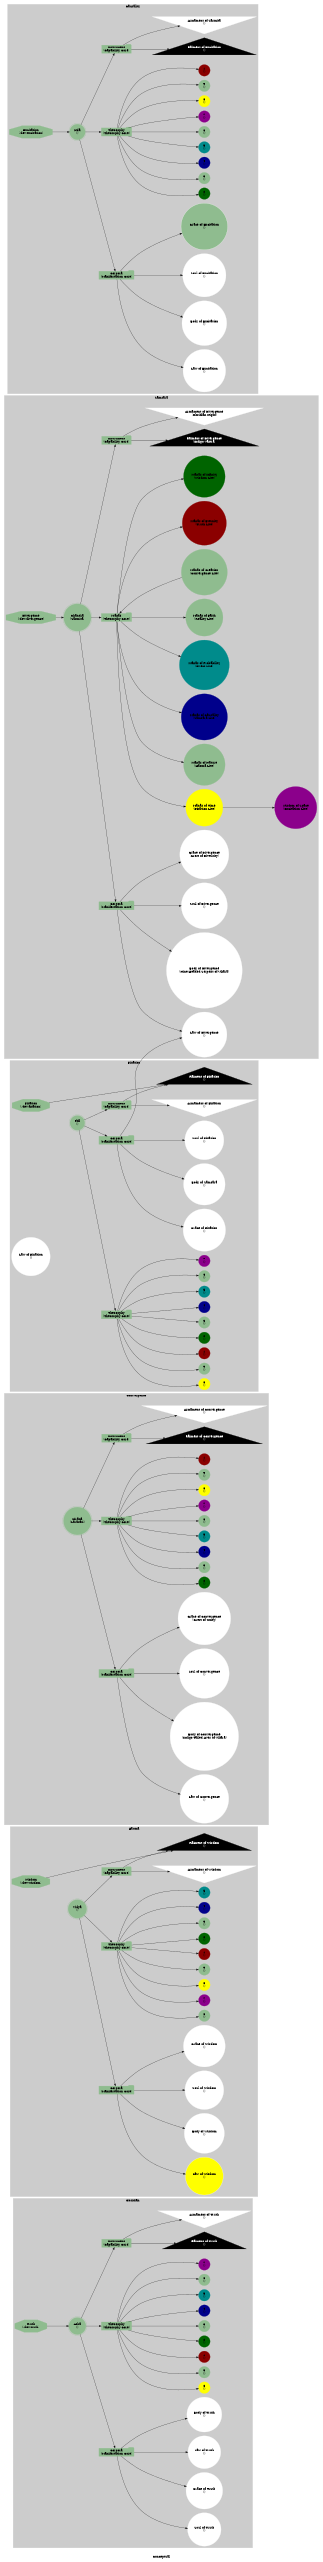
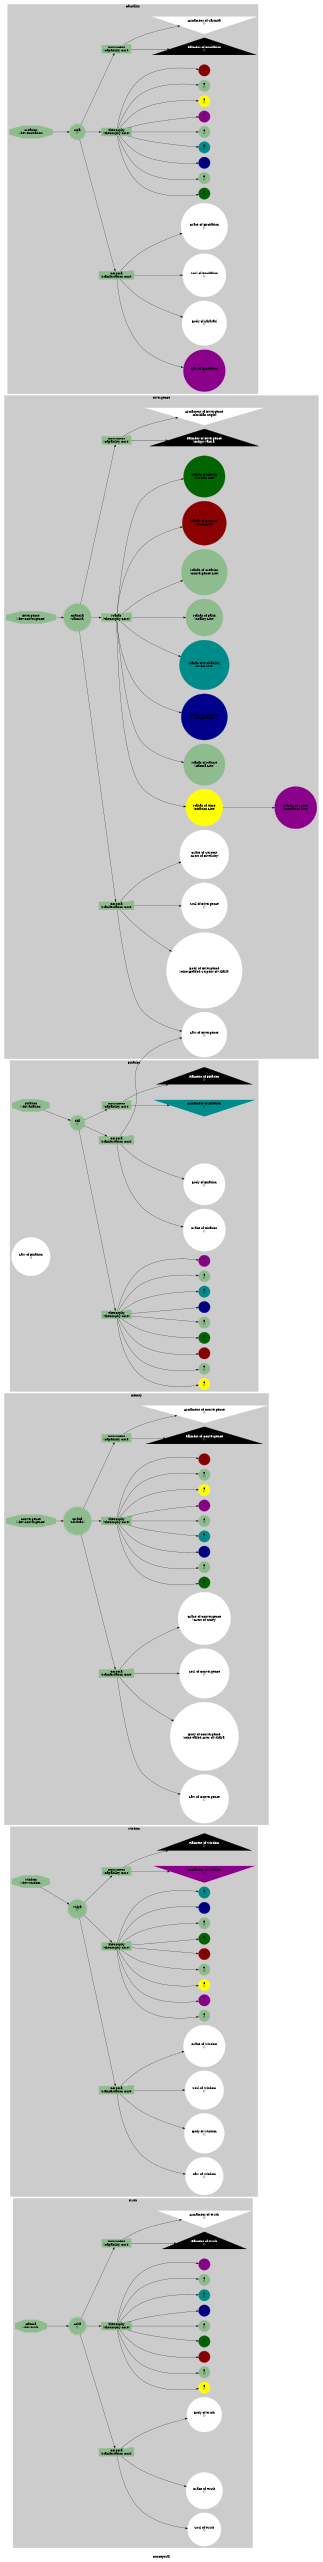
node "Excitation (/dev/excitation)": label "Excitation (/dev/excitation)" -> "Creation (/dev/excitation)"
node "Grace of Excitation ()": fillcolor darkseagreen -> white
node "Body of Excitation ()": label "Body of Excitation ()" -> "Body of Larasati ()"
node "Law of Excitation ()": fillcolor white -> darkmagenta
cluster "Samsara": label "Samsara" -> "Divergence"
edge "Manas of Creation (Convergence Lite)" -> "Manas (Theosophy Core)": reversed
node "Divergence (/dev/divergence)": label "Divergence (/dev/divergence)" -> "Divergence (/dev/convergence)"
node "Wisdom of Space (Excitation Lite)": label "Wisdom of Space (Excitation Lite)" -> "Manas of Space (Excitation Lite)"
node "Grace of Divergence (Crest of Diversity)": label "Grace of Divergence (Crest of Diversity)" -> "Grace of Serpent (Crest of Diversity)"
edge "Fixation (/dev/fixation)" -> "Raiment of Fixation ()": now "Fixation (/dev/fixation)" -> "Tha ()"
node "Armament of Fixation ()": fillcolor white -> darkcyan
node "Soul of Fixation ()": removed
node "Body of Samsara ()": label "Body of Samsara ()" -> "Body of Fixation ()"
cluster "Convergence": label "Convergence" -> "Infinity"
node "Convergence (/dev/convergence)": added
node "Body of Convergence (Indigo Tailed Aves of Vikara)": label "Body of Convergence (Indigo Tailed Aves of Vikara)" -> "Body of Convergence (Nine Tailed Aves of Vikara)"
cluster "Haoma": label "Haoma" -> "Wisdom"
edge "Wisdom (/dev/wisdom)" -> "Raiment of Wisdom ()": now "Wisdom (/dev/wisdom)" -> "Vidya ()"
node "Armament of Wisdom ()": fillcolor white -> darkmagenta
node "Law of Wisdom ()": fillcolor yellow -> white
cluster "Obsidian": label "Obsidian" -> "Truth"
node "Truth (/dev/truth)": label "Truth (/dev/truth)" -> "Haoma (/dev/truth)"
node "Law of Truth ()": removed
